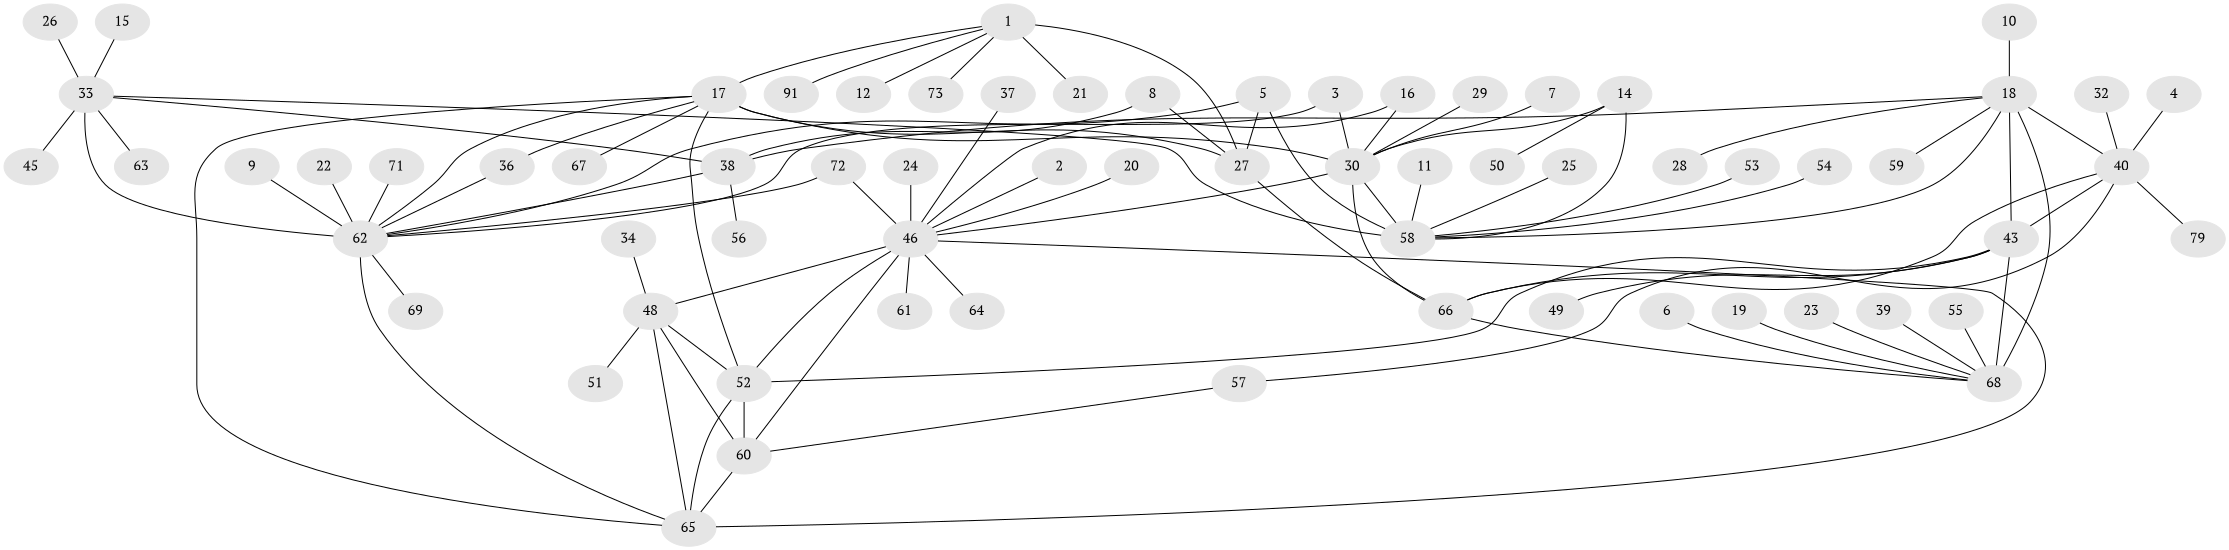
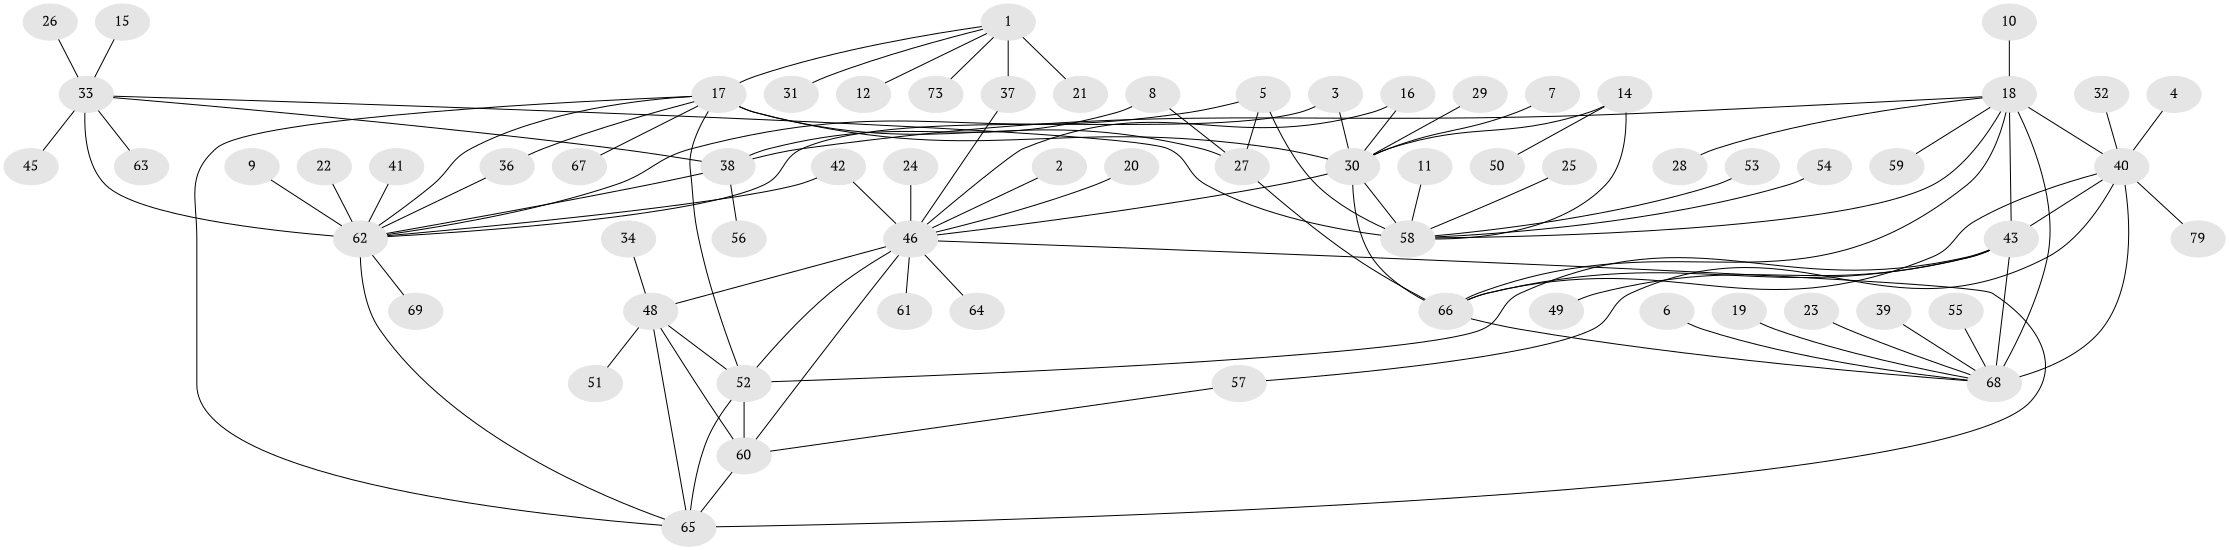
edge "1" -- "27": now "1" -- "37"
node "91": label "91" -> "31"
node "71": label "71" -> "41"
node "72": label "72" -> "42"
edge "18" -- "66": added
edge "40" -- "68": added
